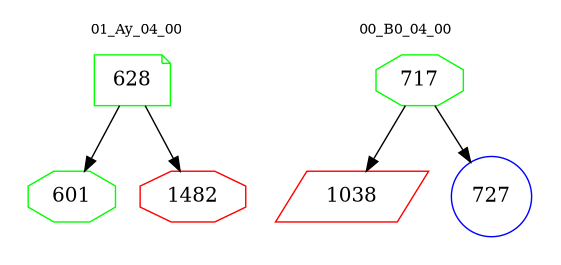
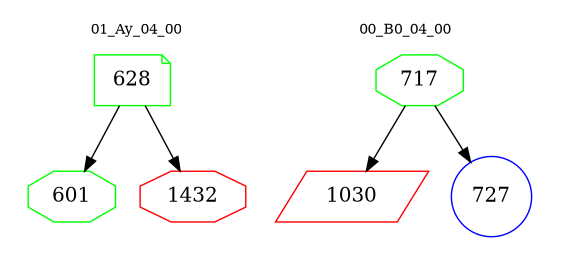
node "1482": label "1482" -> "1432"
node "1038": label "1038" -> "1030"
